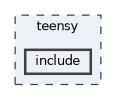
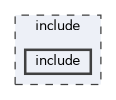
cluster "teensy": label "teensy" -> "include"
